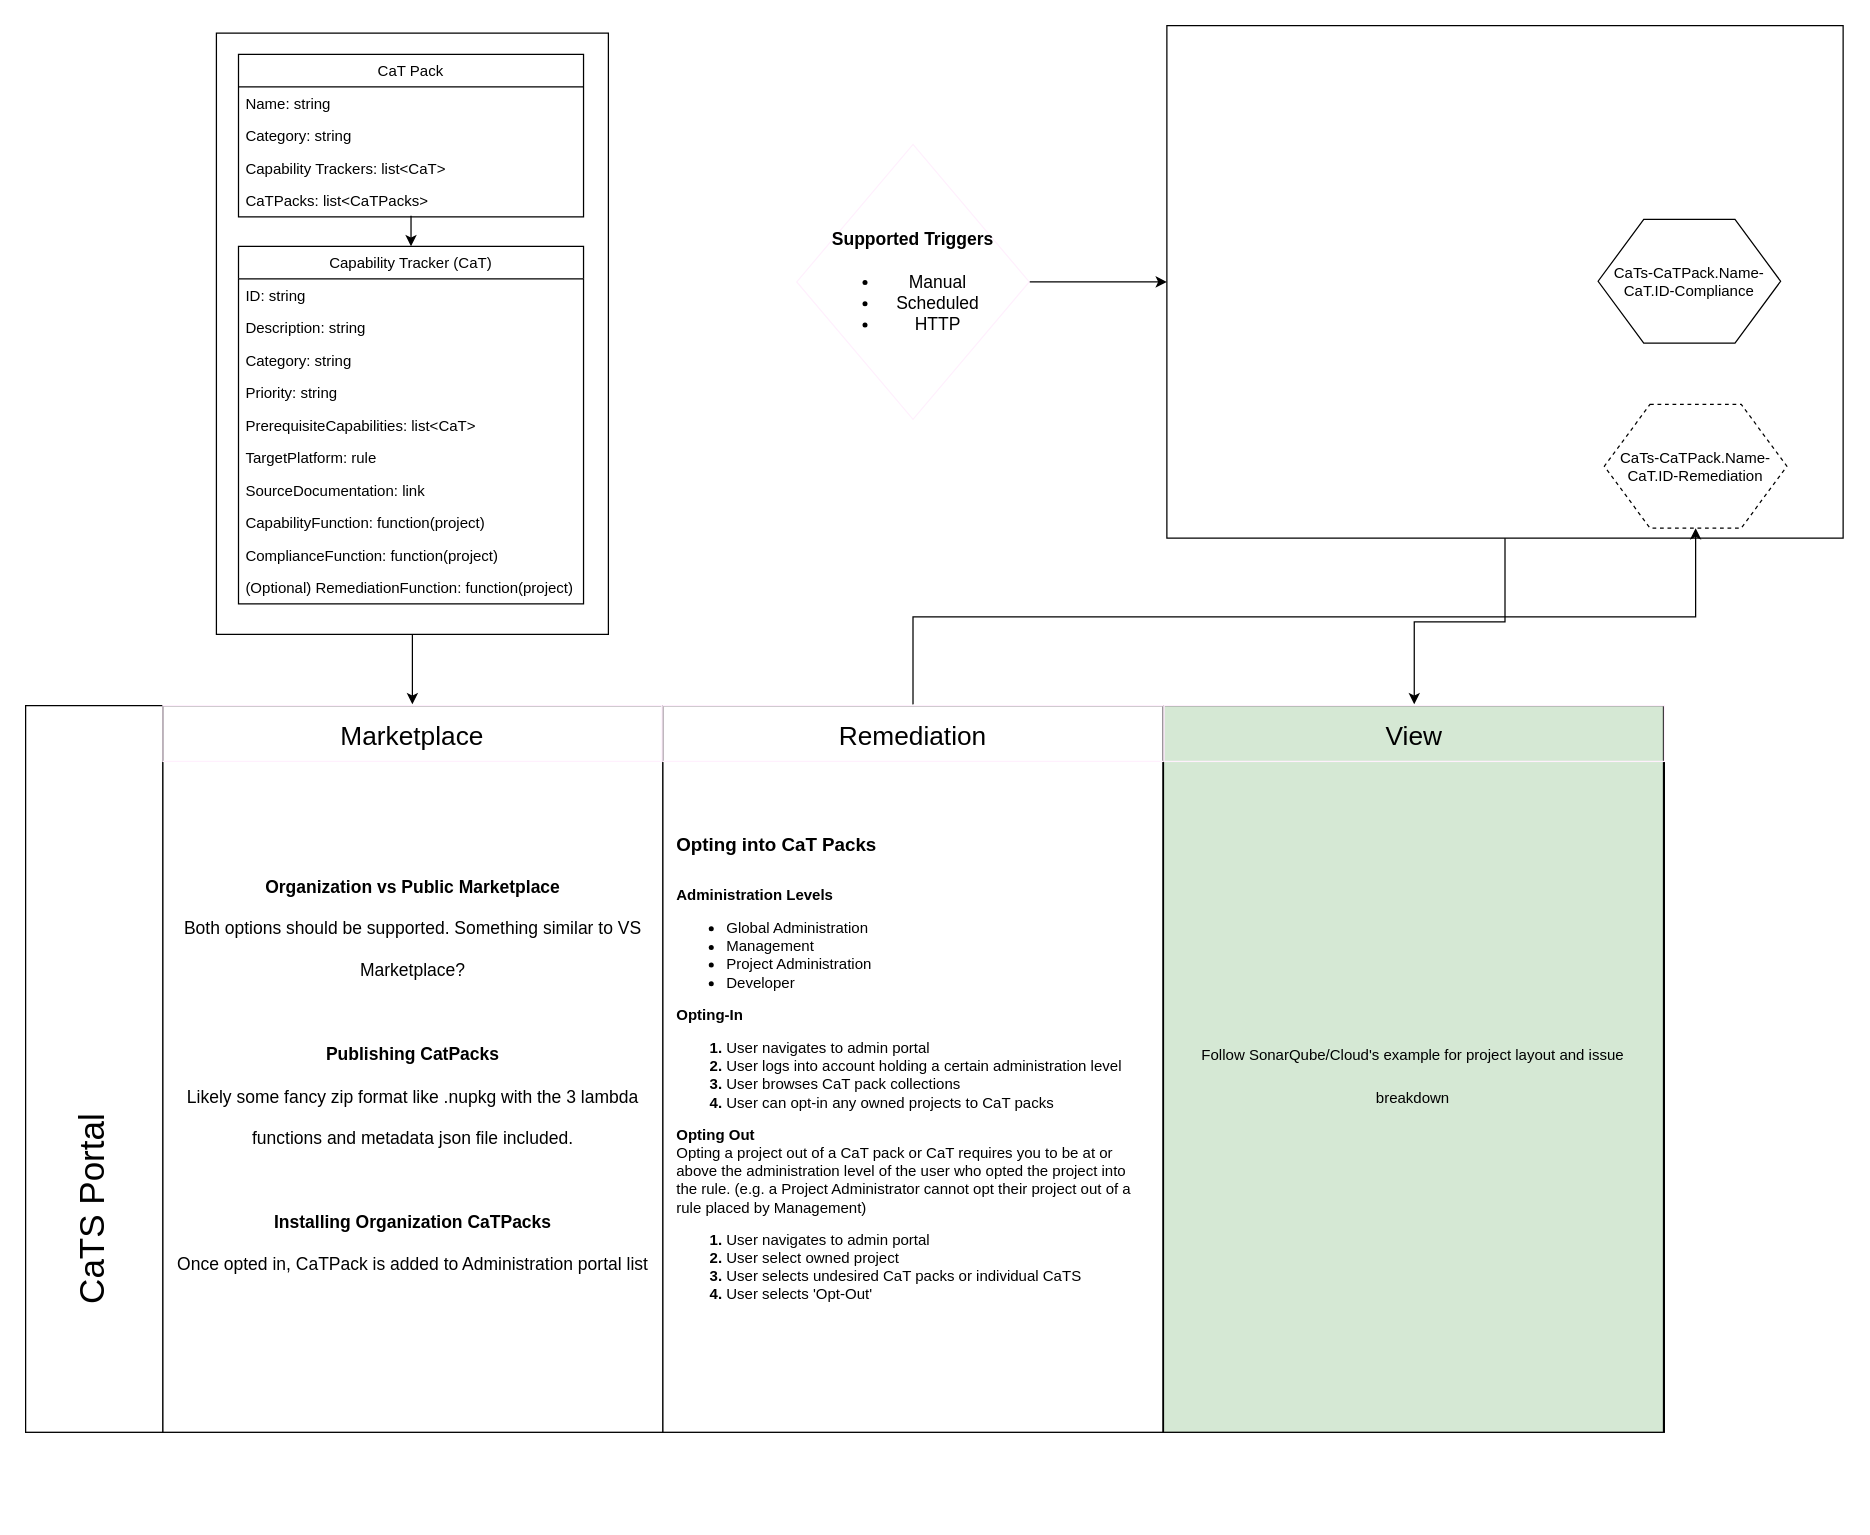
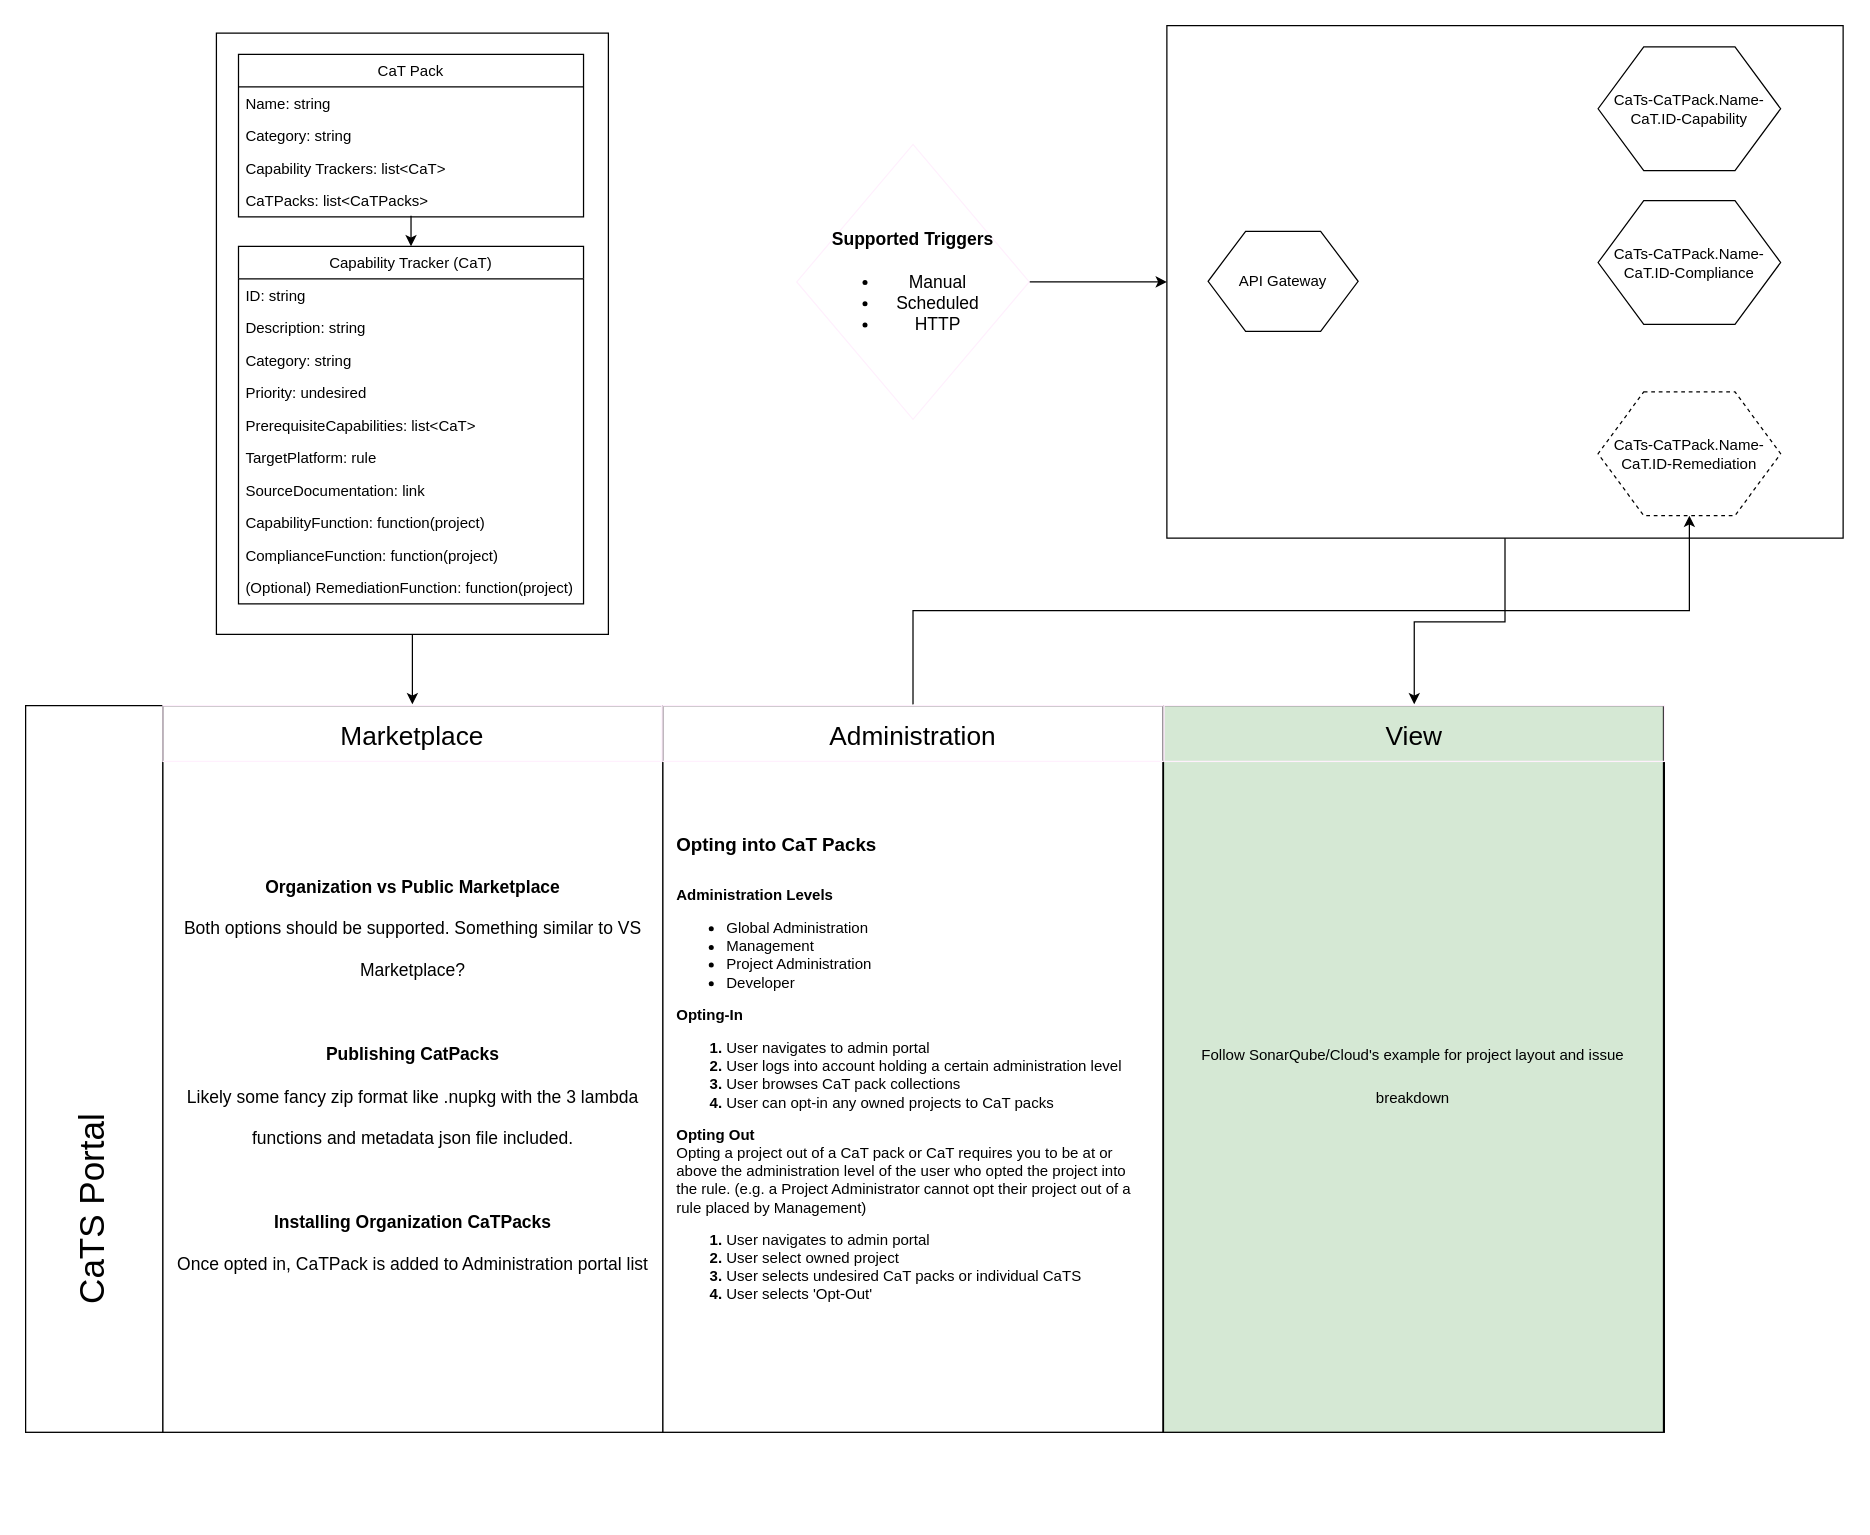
node "CaTs-CaTPack.Name-CaT.ID-Capability": added
node "API Gateway": added
node "CaTs-CaTPack.Name-CaT.ID-Compliance": moved (1689, 281) -> (1689, 263)
node "Priority: string": label "Priority: string" -> "Priority: undesired"
node "CaTs-CaTPack.Name-CaT.ID-Remediation": moved (1696, 466) -> (1689, 454)
node "Remediation": label "Remediation" -> "Administration"
